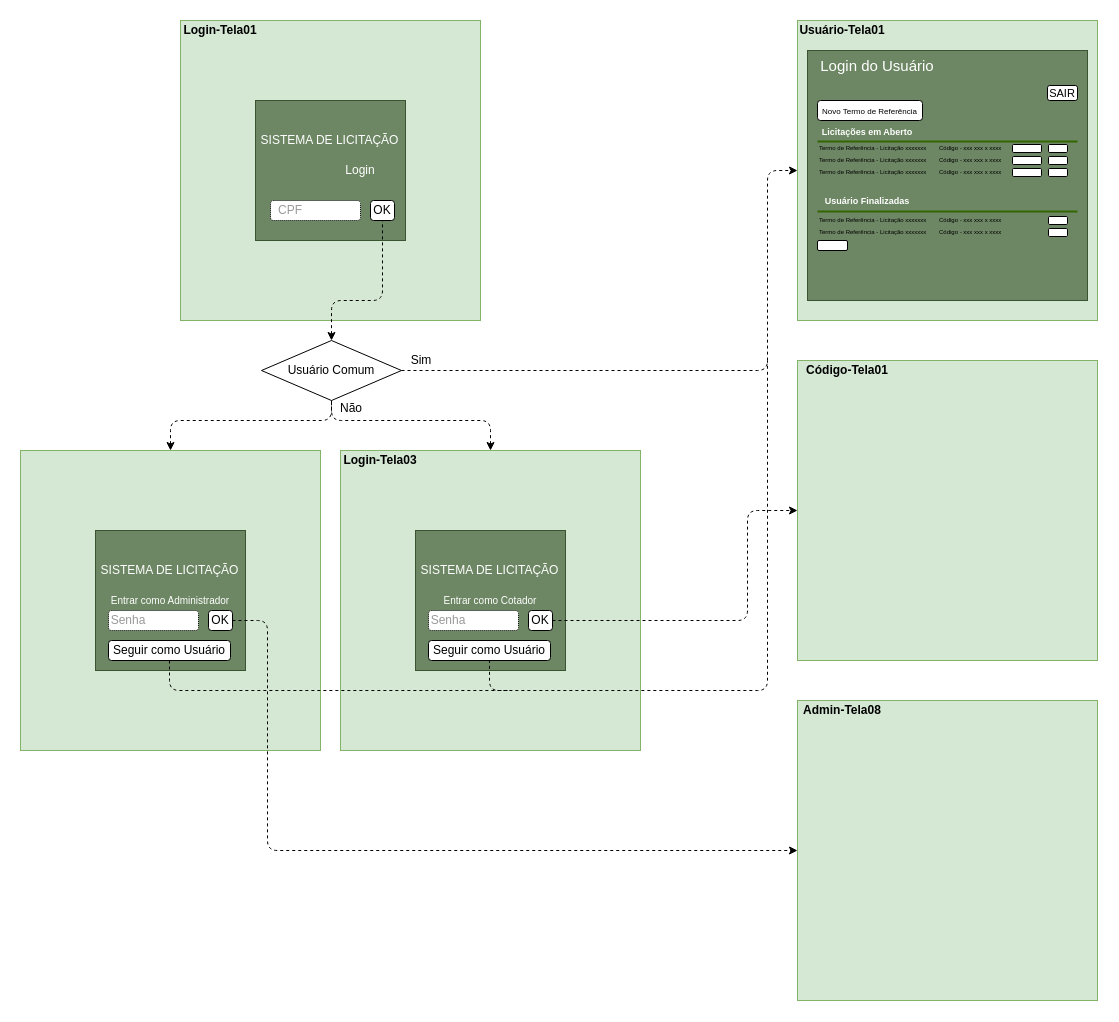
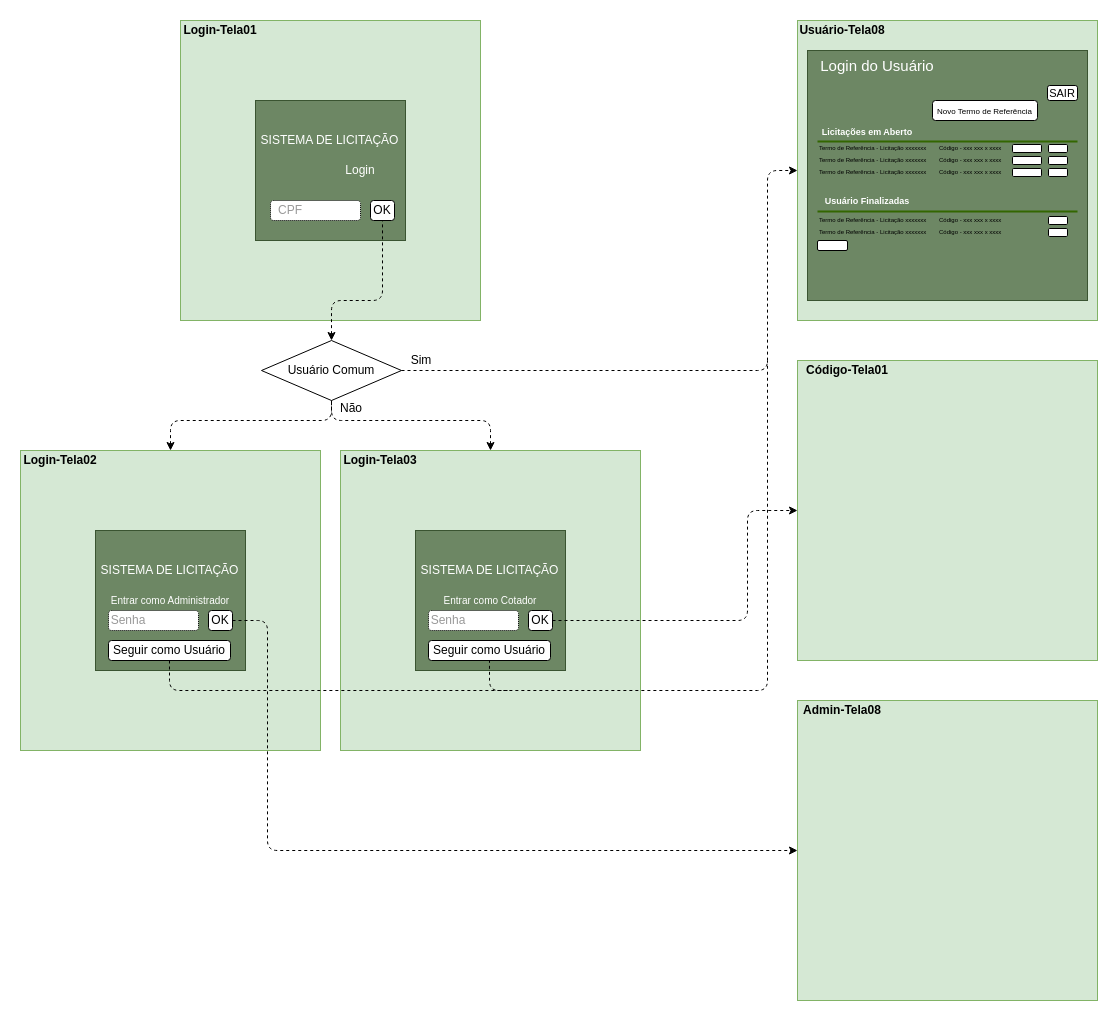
node "Usuário-Tela01": label "Usuário-Tela01" -> "Usuário-Tela08"
node "Novo Termo de Referência": moved (870, 111) -> (985, 111)
node "Login-Tela02": added
